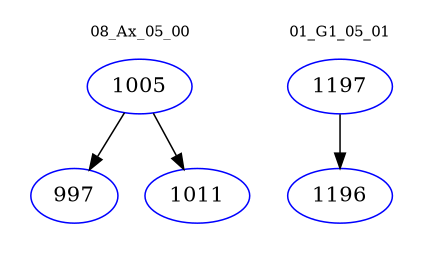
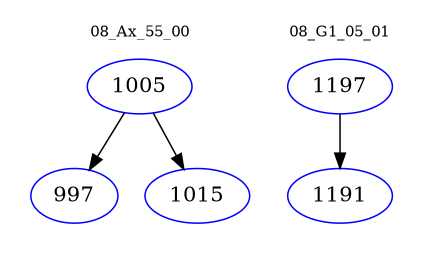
cluster "08_Ax_05_00": label "08_Ax_05_00" -> "08_Ax_55_00"
cluster "01_G1_05_01": label "01_G1_05_01" -> "08_G1_05_01"
node "1011": label "1011" -> "1015"
node "1196": label "1196" -> "1191"
